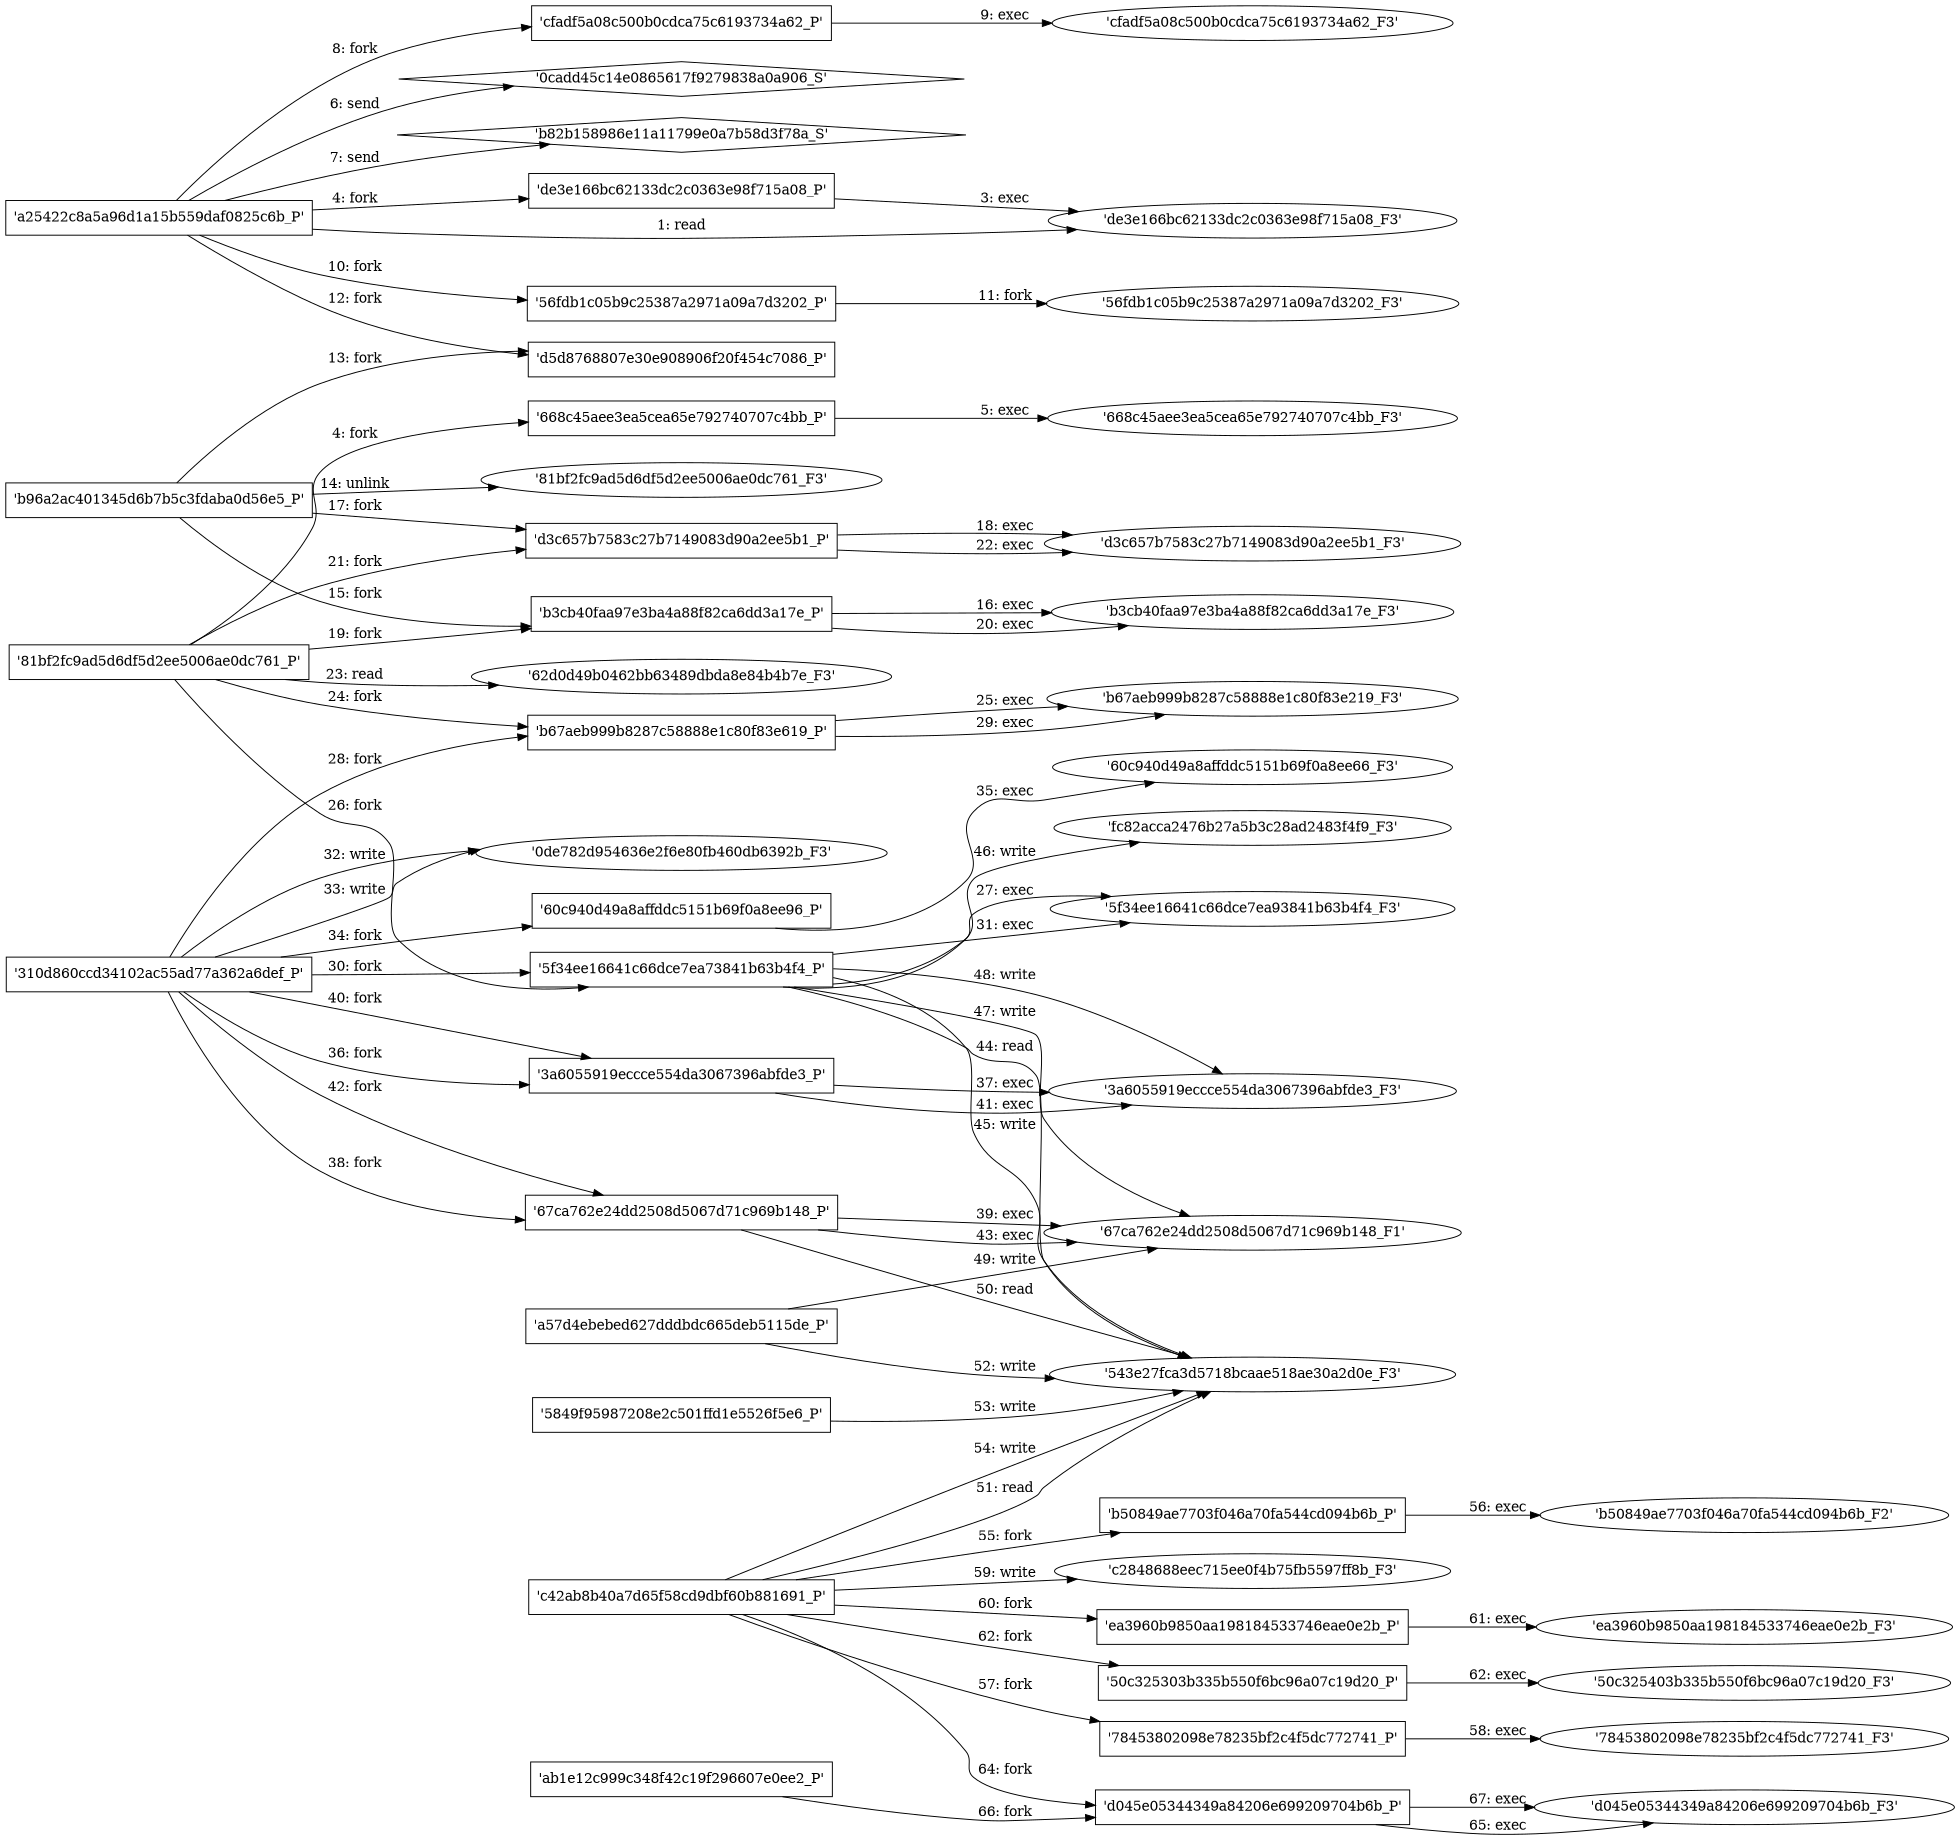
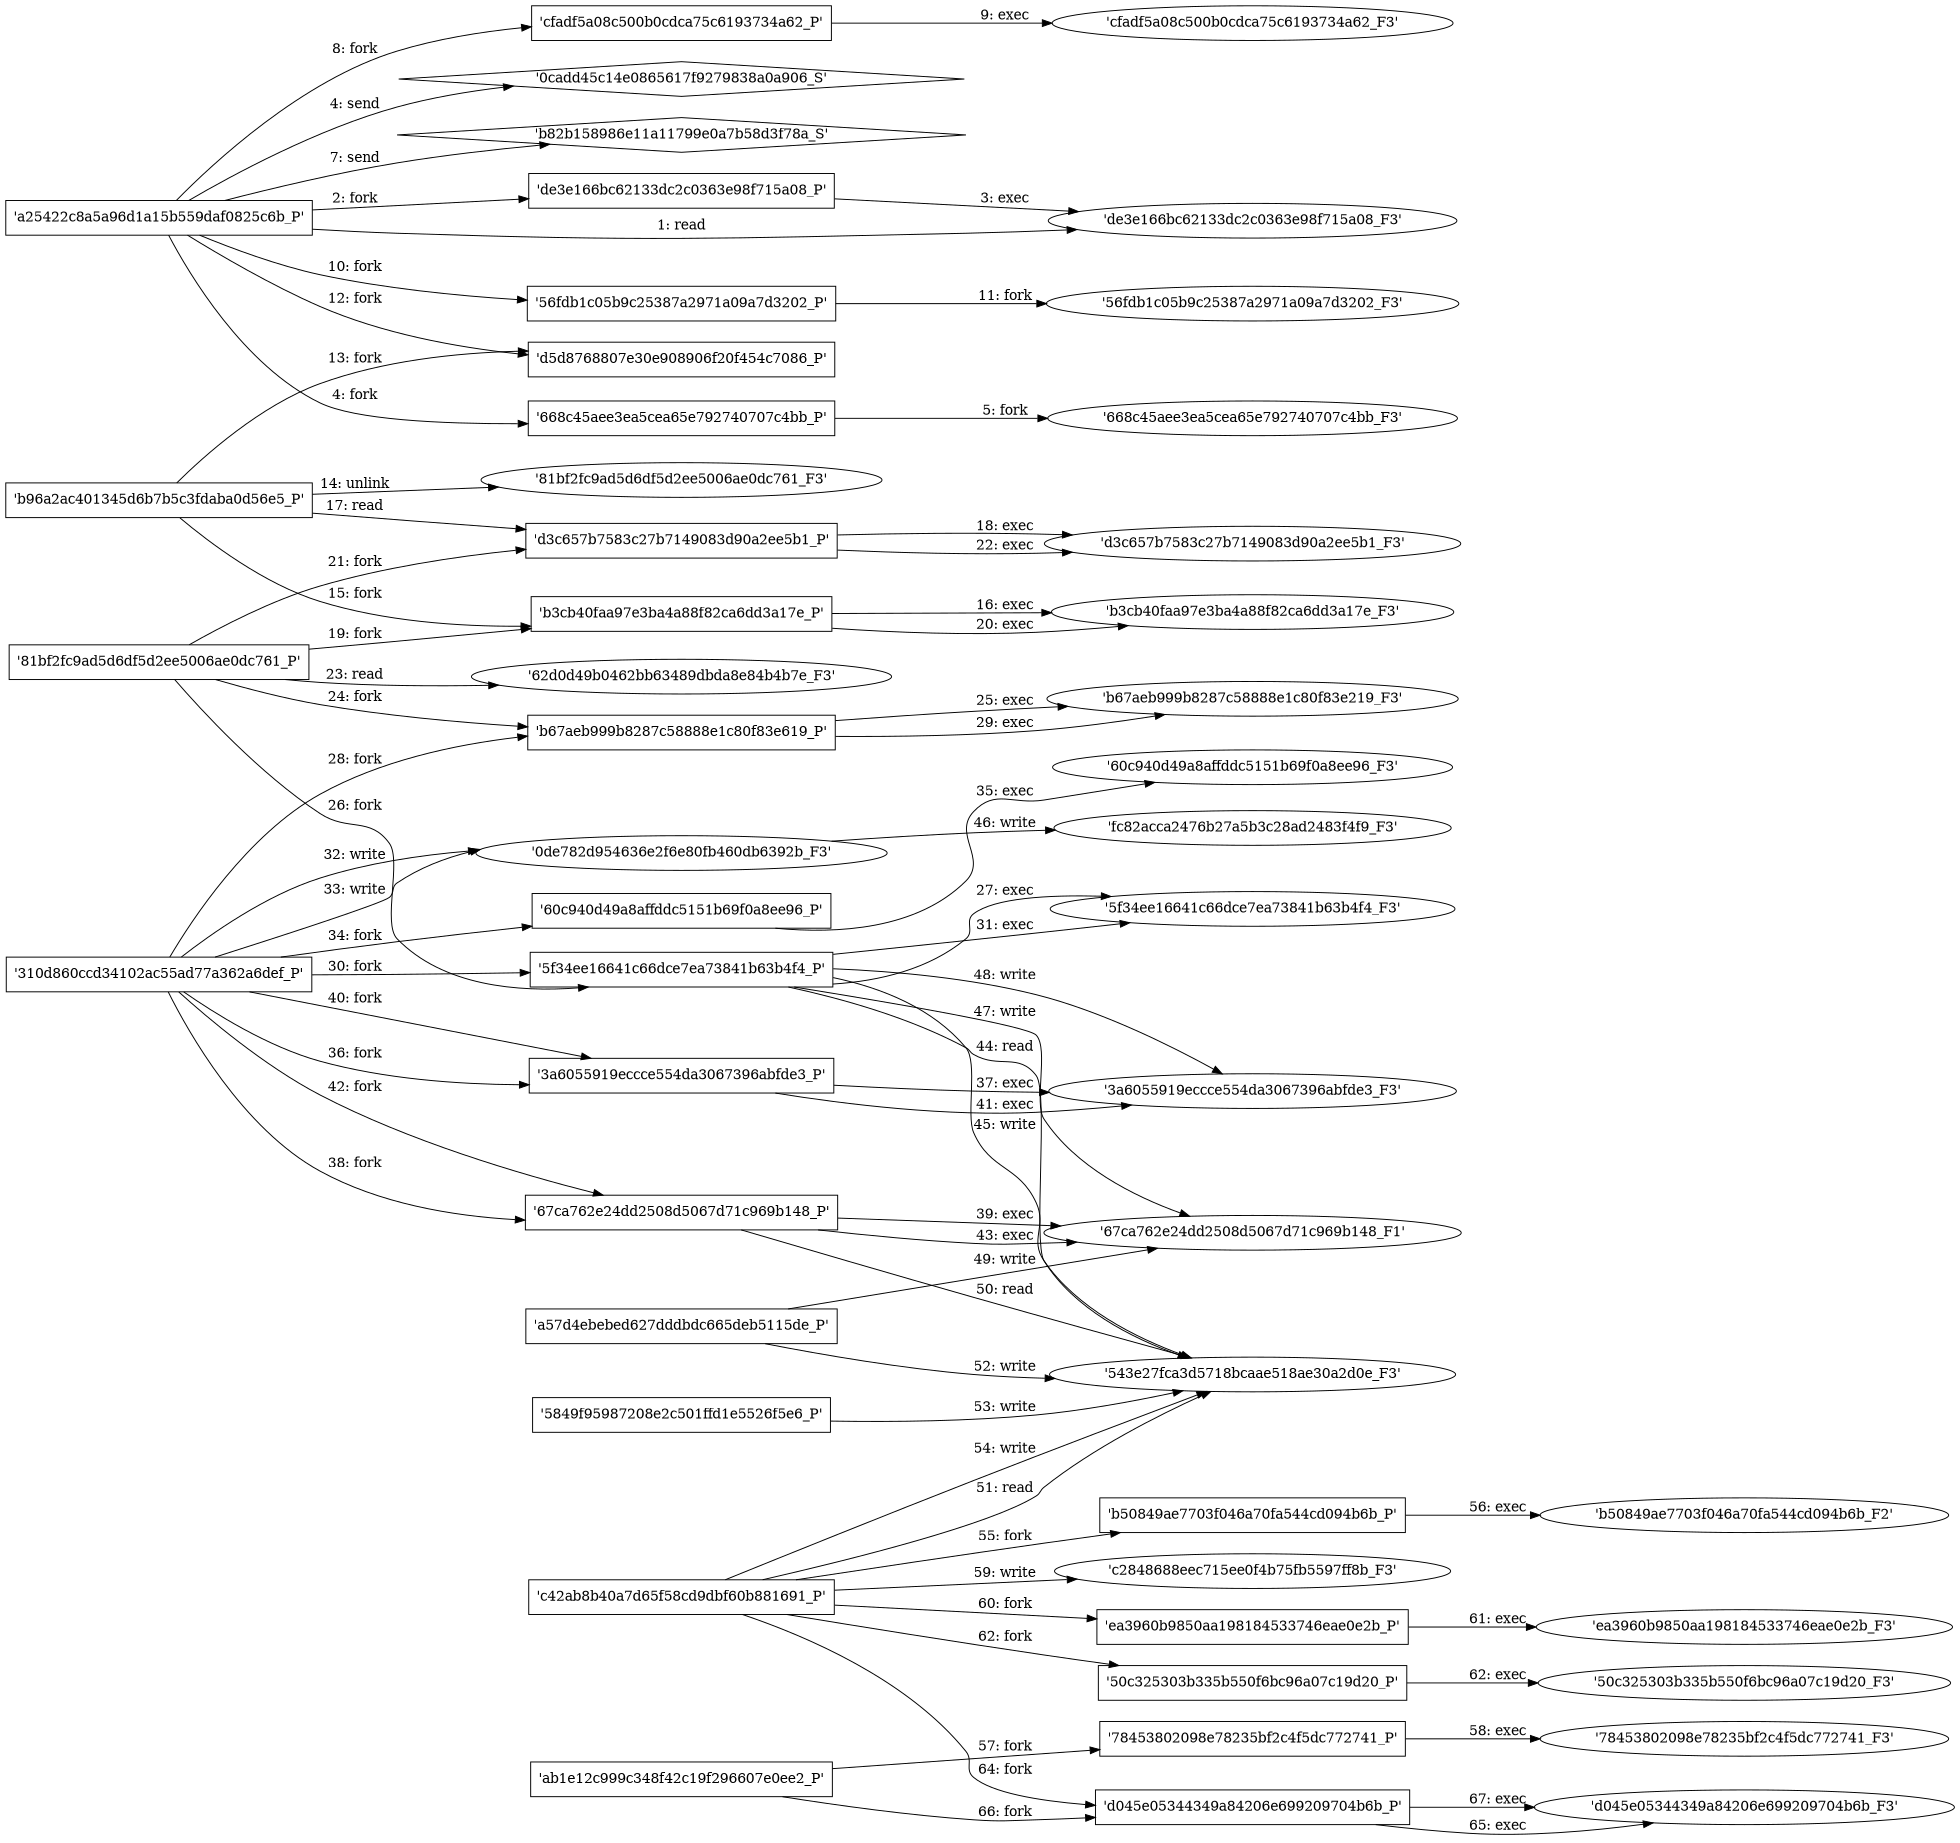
edge "'a25422c8a5a96d1a15b559daf0825c6b_P'" -> "'0cadd45c14e0865617f9279838a0a906_S'": label "6: send" -> "4: send"
edge "'a25422c8a5a96d1a15b559daf0825c6b_P'" -> "'de3e166bc62133dc2c0363e98f715a08_P'": label "4: fork" -> "2: fork"
edge "'668c45aee3ea5cea65e792740707c4bb_P'" -> "'668c45aee3ea5cea65e792740707c4bb_F3'": label "5: exec" -> "5: fork"
edge "'81bf2fc9ad5d6df5d2ee5006ae0dc761_P'" -> "'668c45aee3ea5cea65e792740707c4bb_P'": now "'a25422c8a5a96d1a15b559daf0825c6b_P'" -> "'668c45aee3ea5cea65e792740707c4bb_P'"
edge "'b96a2ac401345d6b7b5c3fdaba0d56e5_P'" -> "'d3c657b7583c27b7149083d90a2ee5b1_P'": label "17: fork" -> "17: read"
node "'60c940d49a8affddc5151b69f0a8ee66_F3'": label "'60c940d49a8affddc5151b69f0a8ee66_F3'" -> "'60c940d49a8affddc5151b69f0a8ee96_F3'"
edge "'5f34ee16641c66dce7ea73841b63b4f4_P'" -> "'fc82acca2476b27a5b3c28ad2483f4f9_F3'": now "'0de782d954636e2f6e80fb460db6392b_F3'" -> "'fc82acca2476b27a5b3c28ad2483f4f9_F3'"
node "'5f34ee16641c66dce7ea93841b63b4f4_F3'": label "'5f34ee16641c66dce7ea93841b63b4f4_F3'" -> "'5f34ee16641c66dce7ea73841b63b4f4_F3'"
edge "'c42ab8b40a7d65f58cd9dbf60b881691_P'" -> "'78453802098e78235bf2c4f5dc772741_P'": now "'ab1e12c999c348f42c19f296607e0ee2_P'" -> "'78453802098e78235bf2c4f5dc772741_P'"
node "'50c325403b335b550f6bc96a07c19d20_F3'": label "'50c325403b335b550f6bc96a07c19d20_F3'" -> "'50c325303b335b550f6bc96a07c19d20_F3'"
